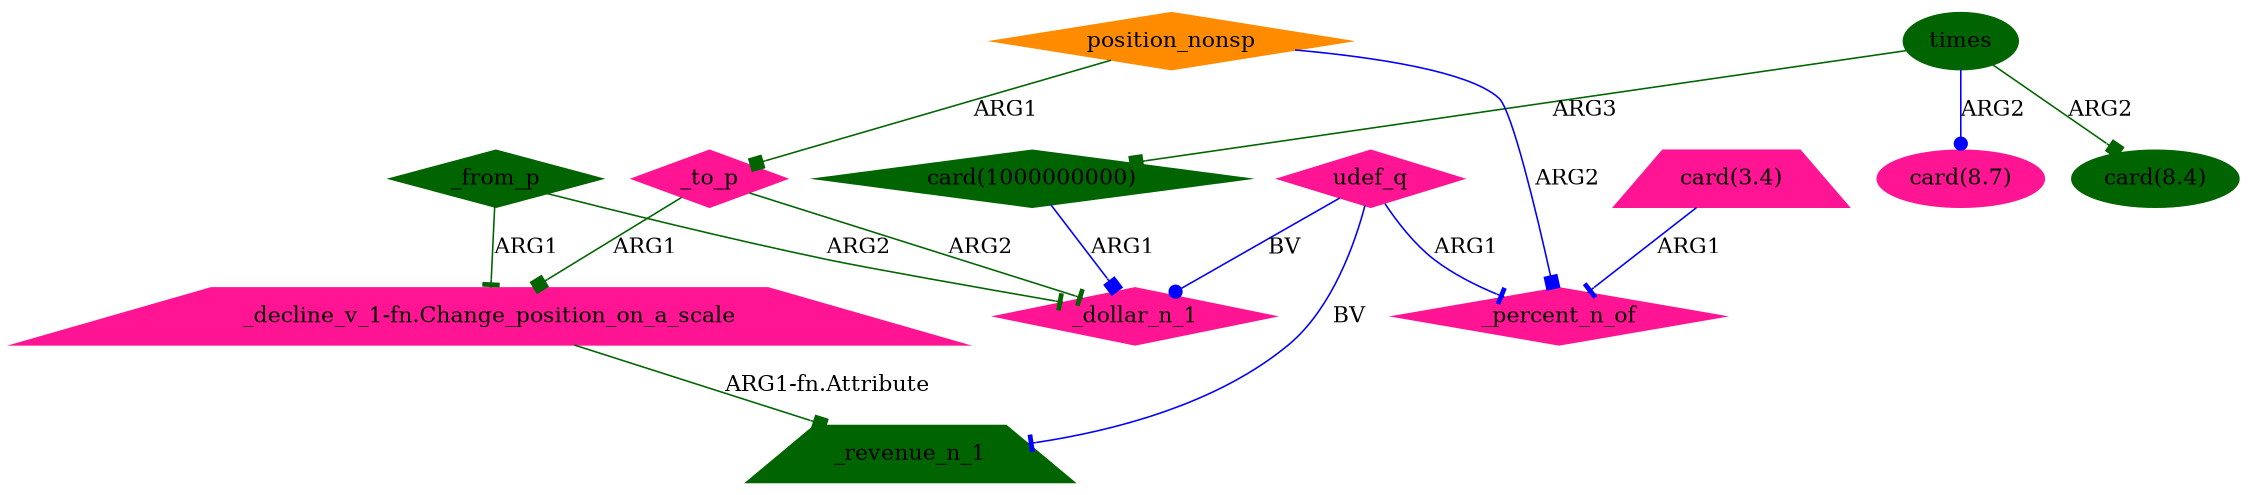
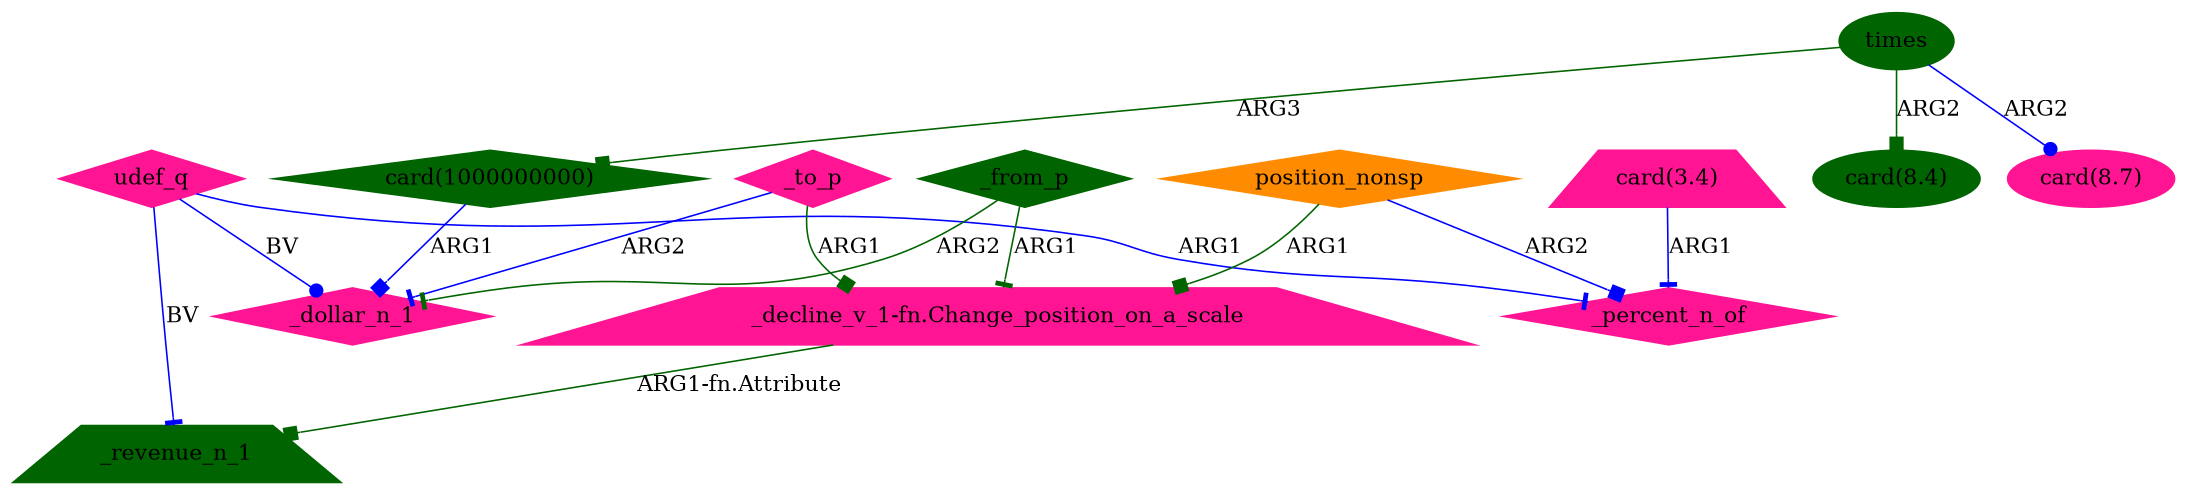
edge "position_nonsp" -> "_to_p": now "position_nonsp" -> "_decline_v_1-fn.Change_position_on_a_scale"
edge "_to_p" -> "_dollar_n_1": color darkgreen -> blue
